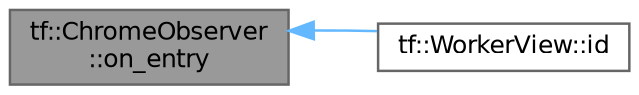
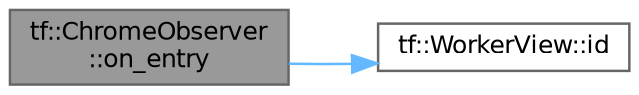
edge "tf::WorkerView::id" -> "tf::ChromeObserver ::on_entry": reversed
